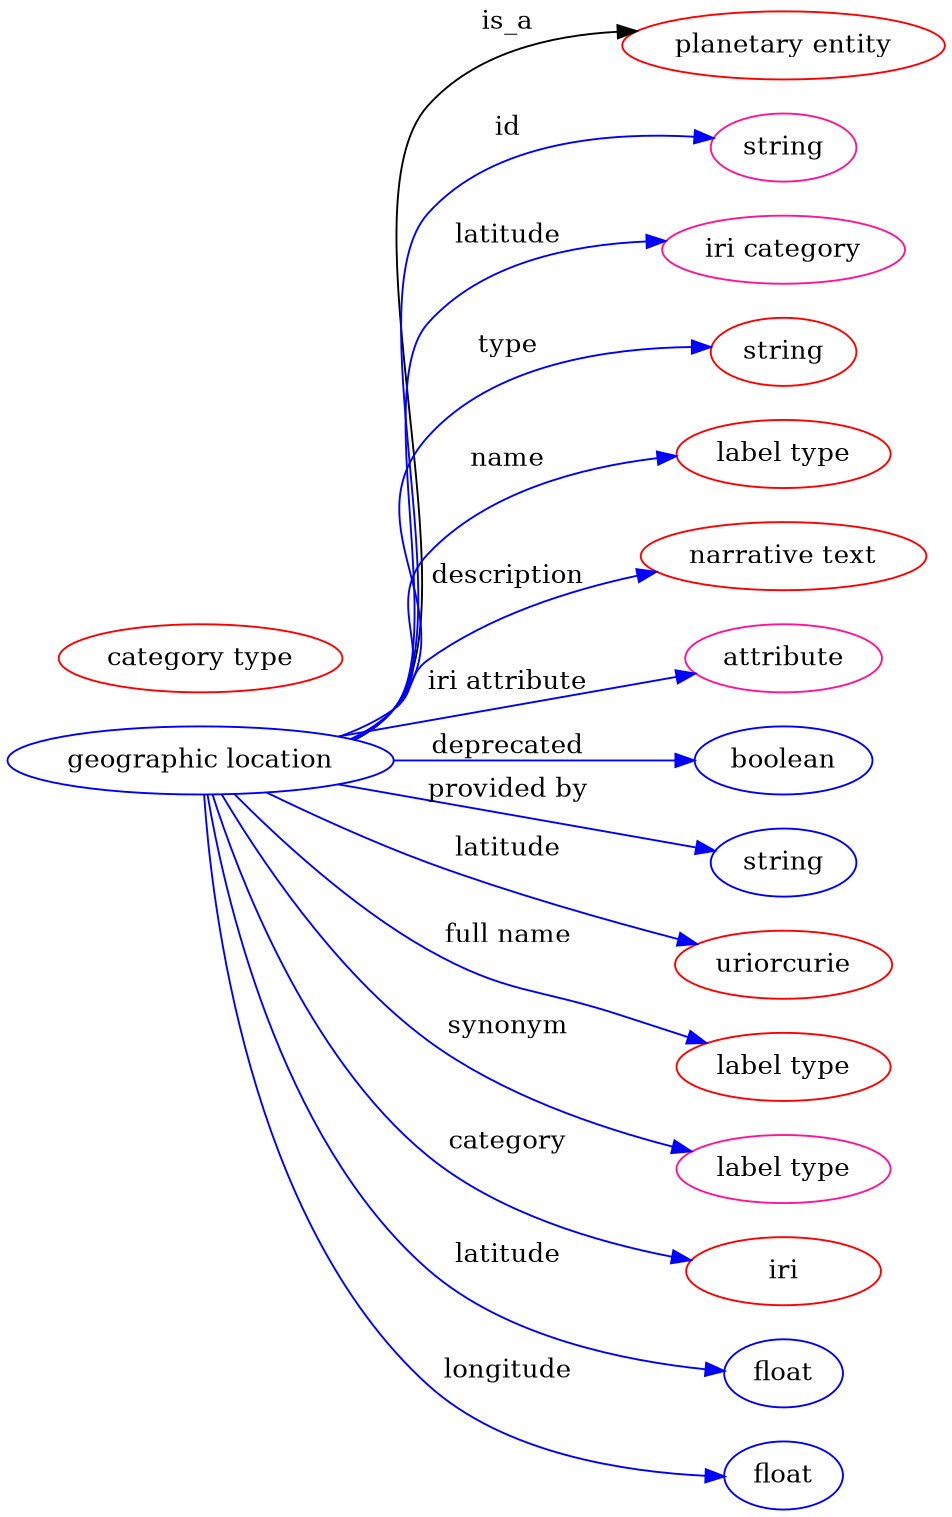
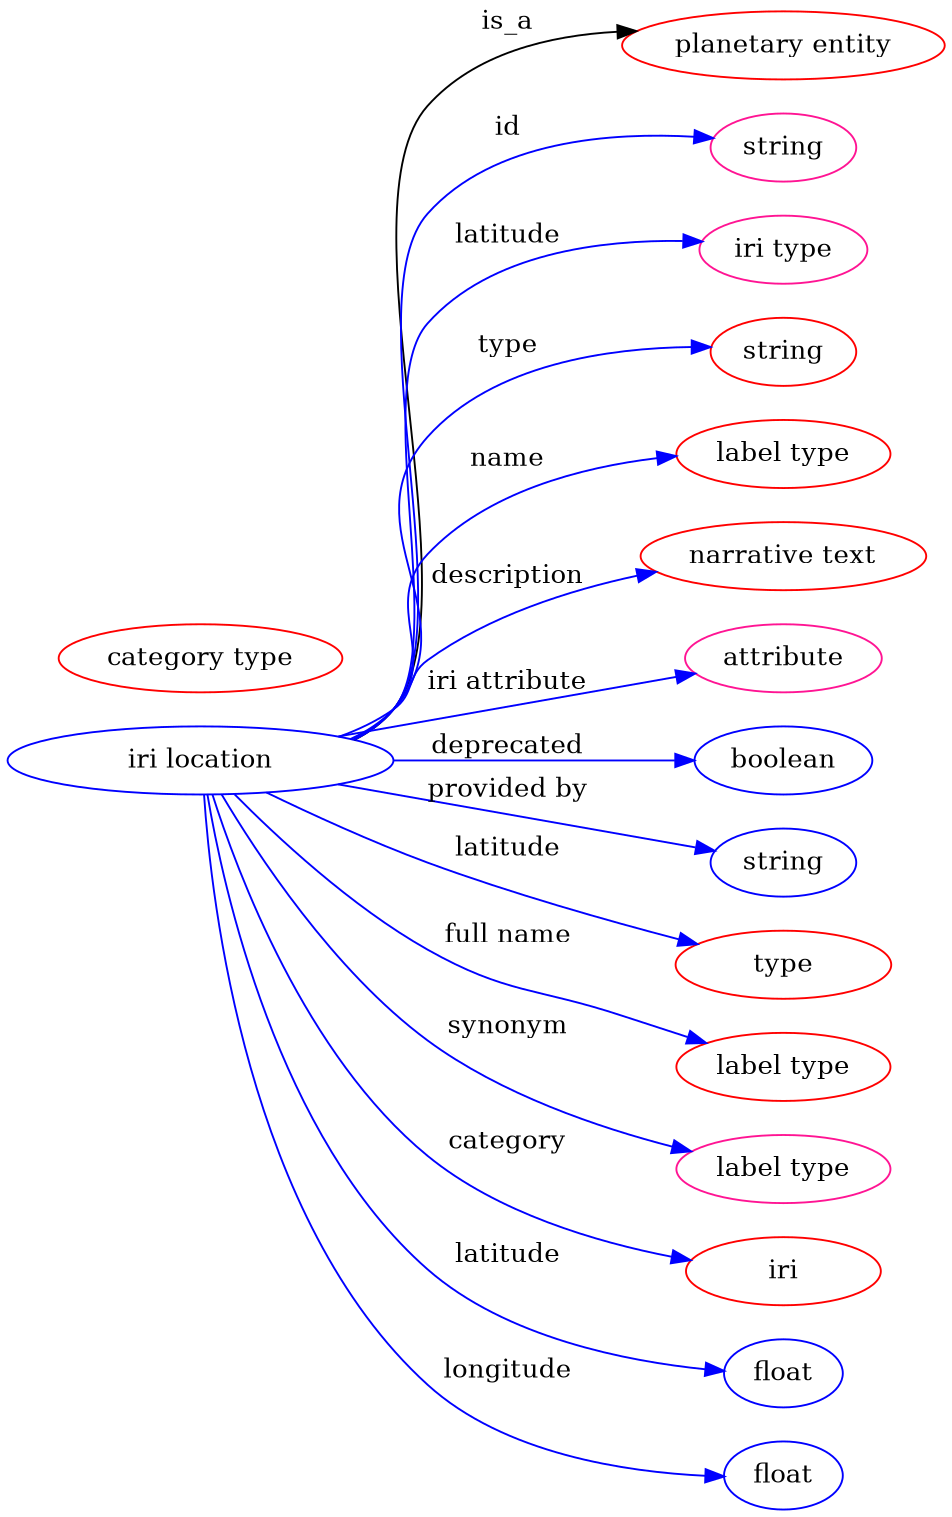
node "iri category": label "iri category" -> "iri type"
node "geographic location": label "geographic location" -> "iri location"
node "uriorcurie": label "uriorcurie" -> "type"
